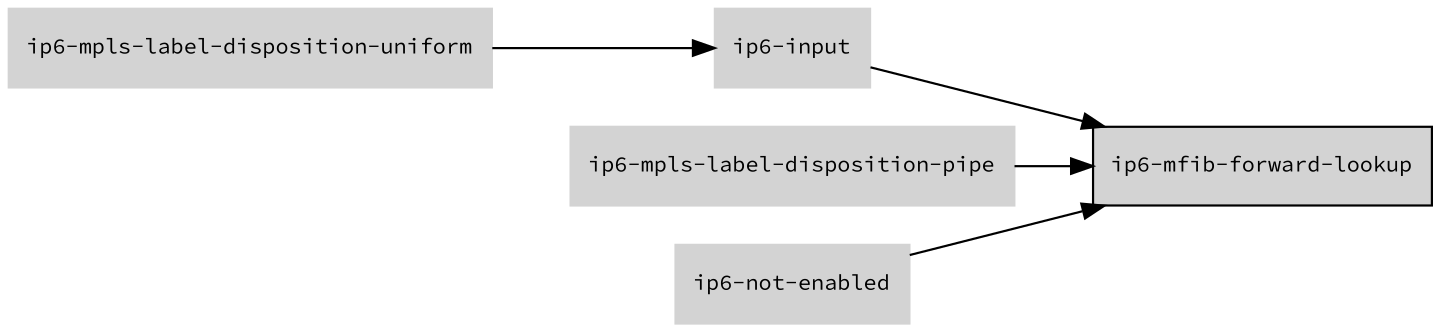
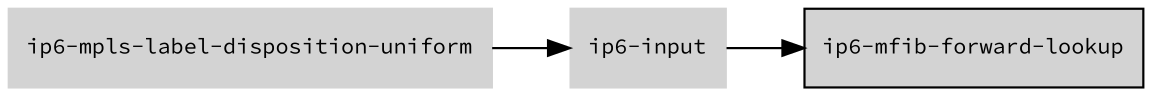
node "ip6-mpls-label-disposition-pipe": removed
node "ip6-not-enabled": removed
